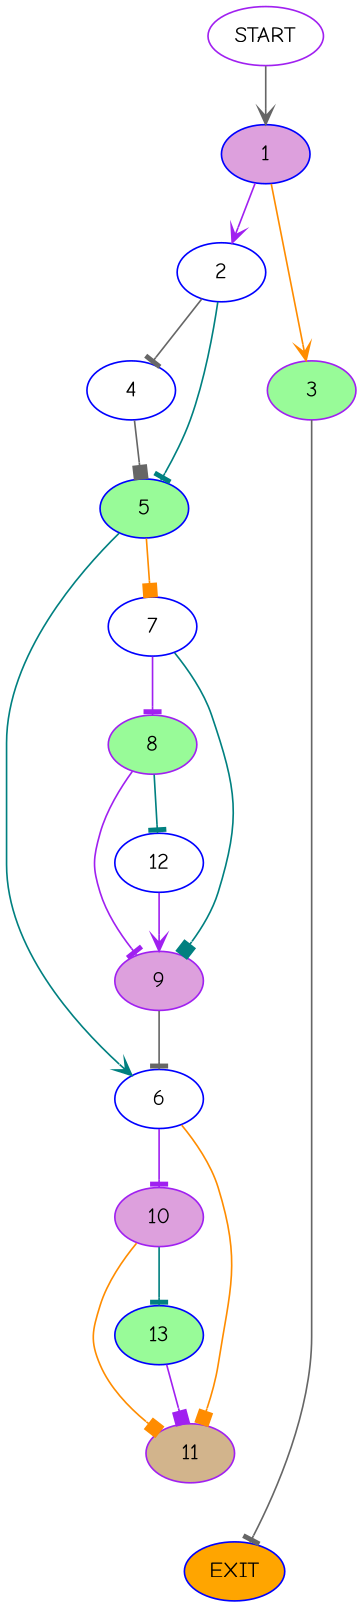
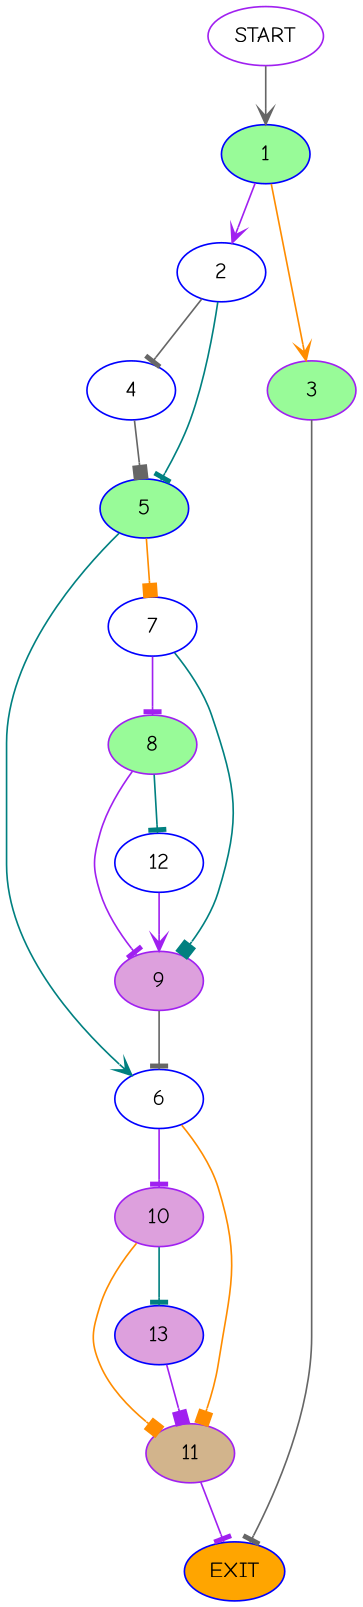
node "1": fillcolor plum -> palegreen
node "13": fillcolor palegreen -> plum
edge "11" -> "EXIT": added
